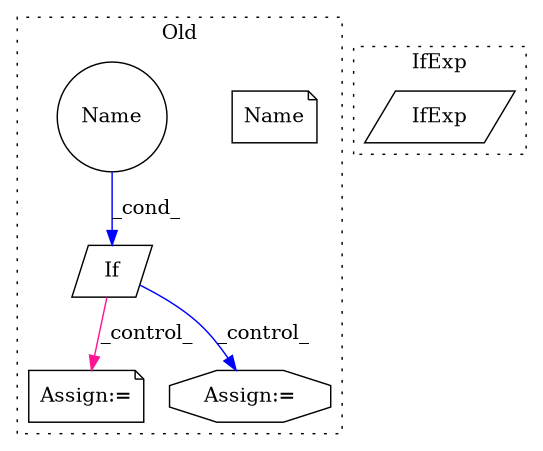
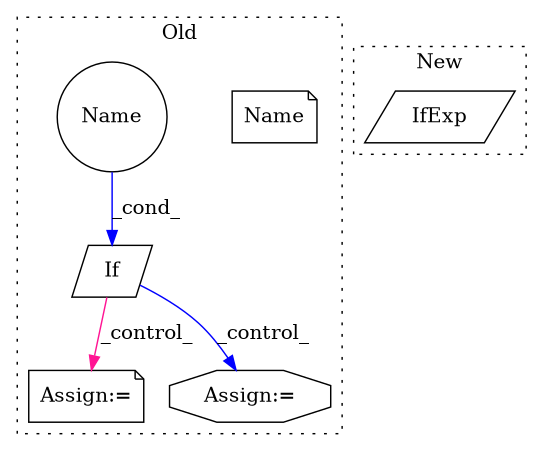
cluster "IfExp": label "IfExp" -> "New"
